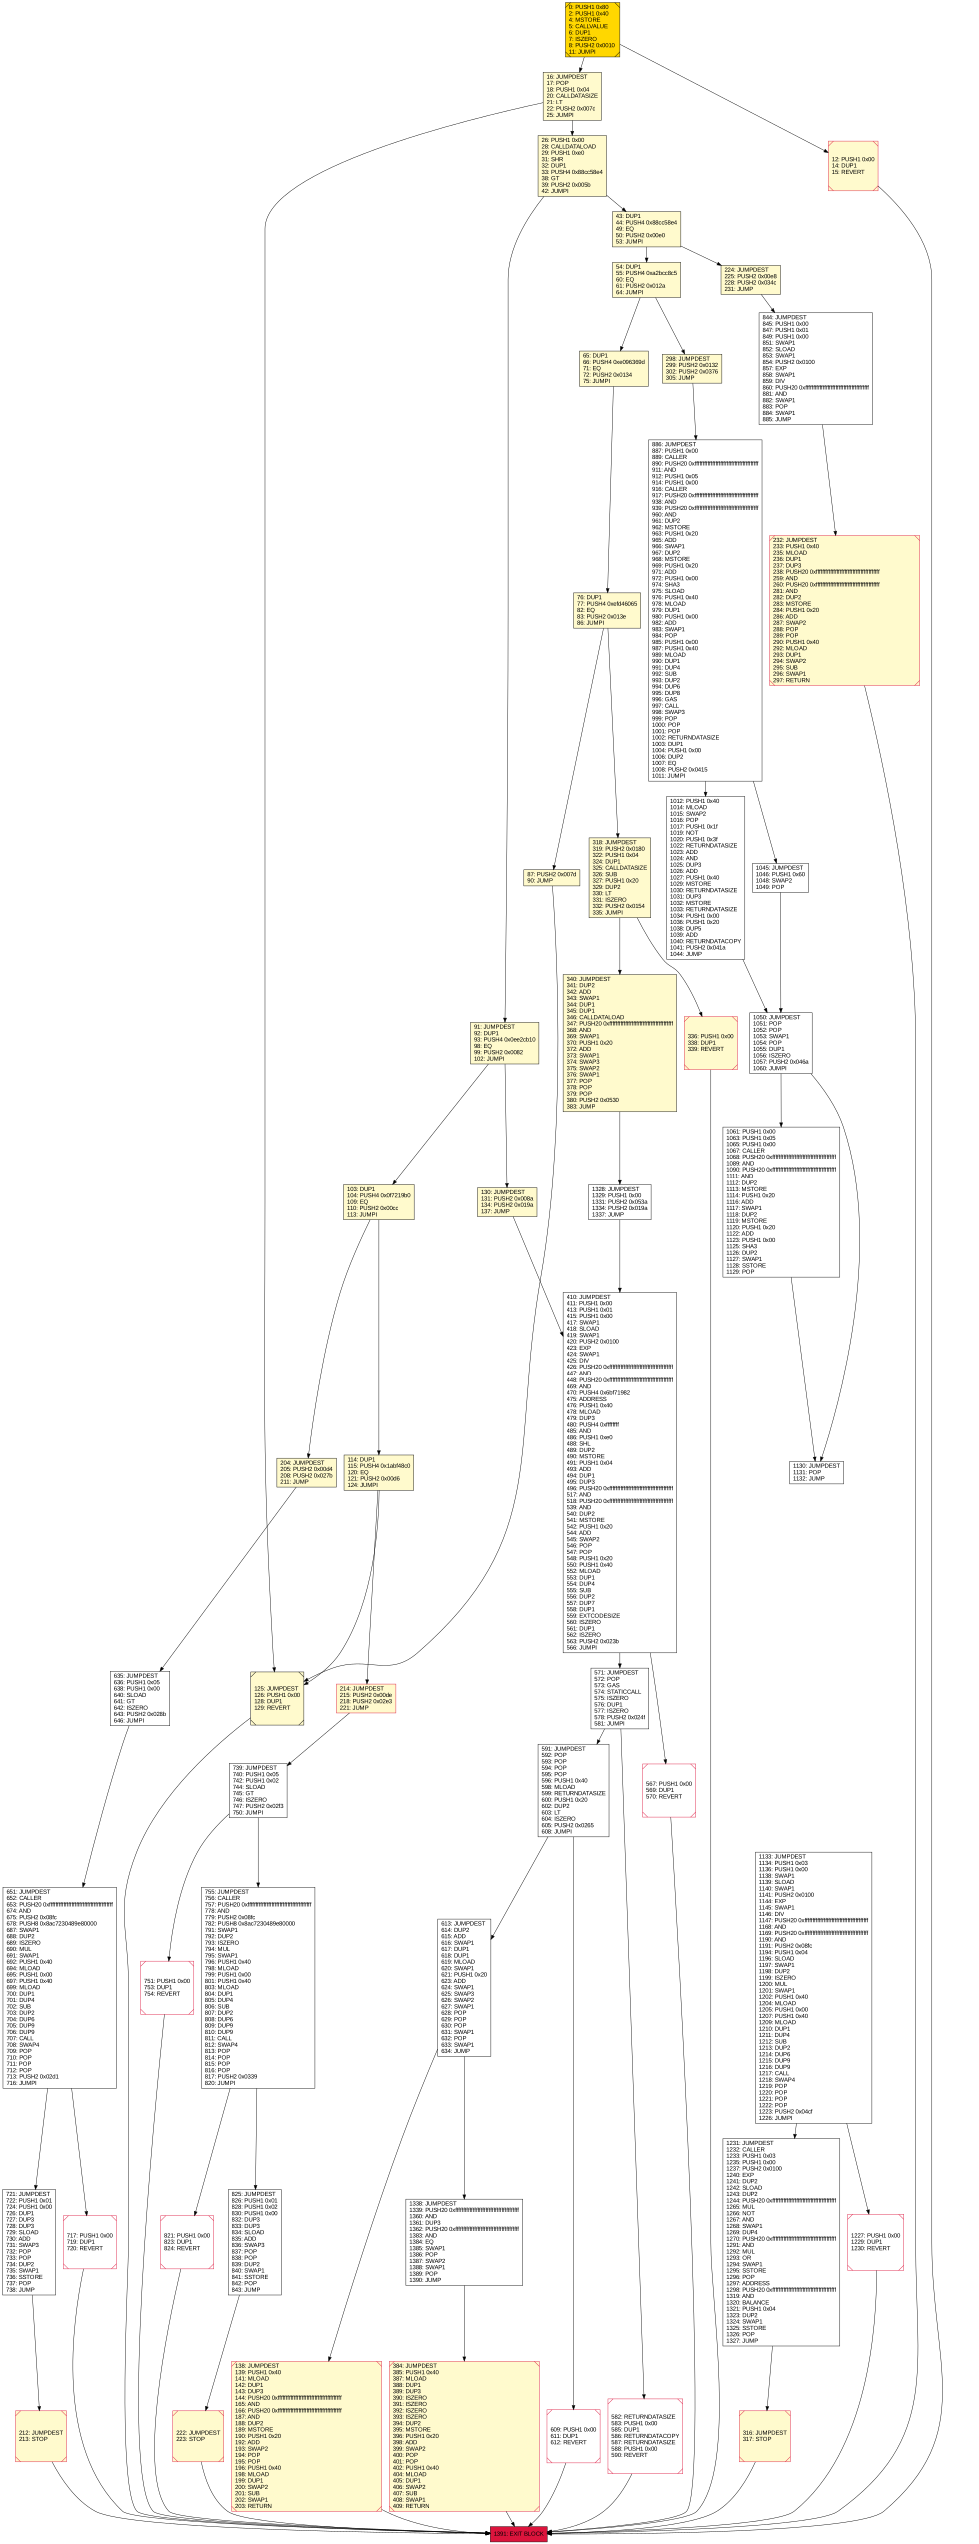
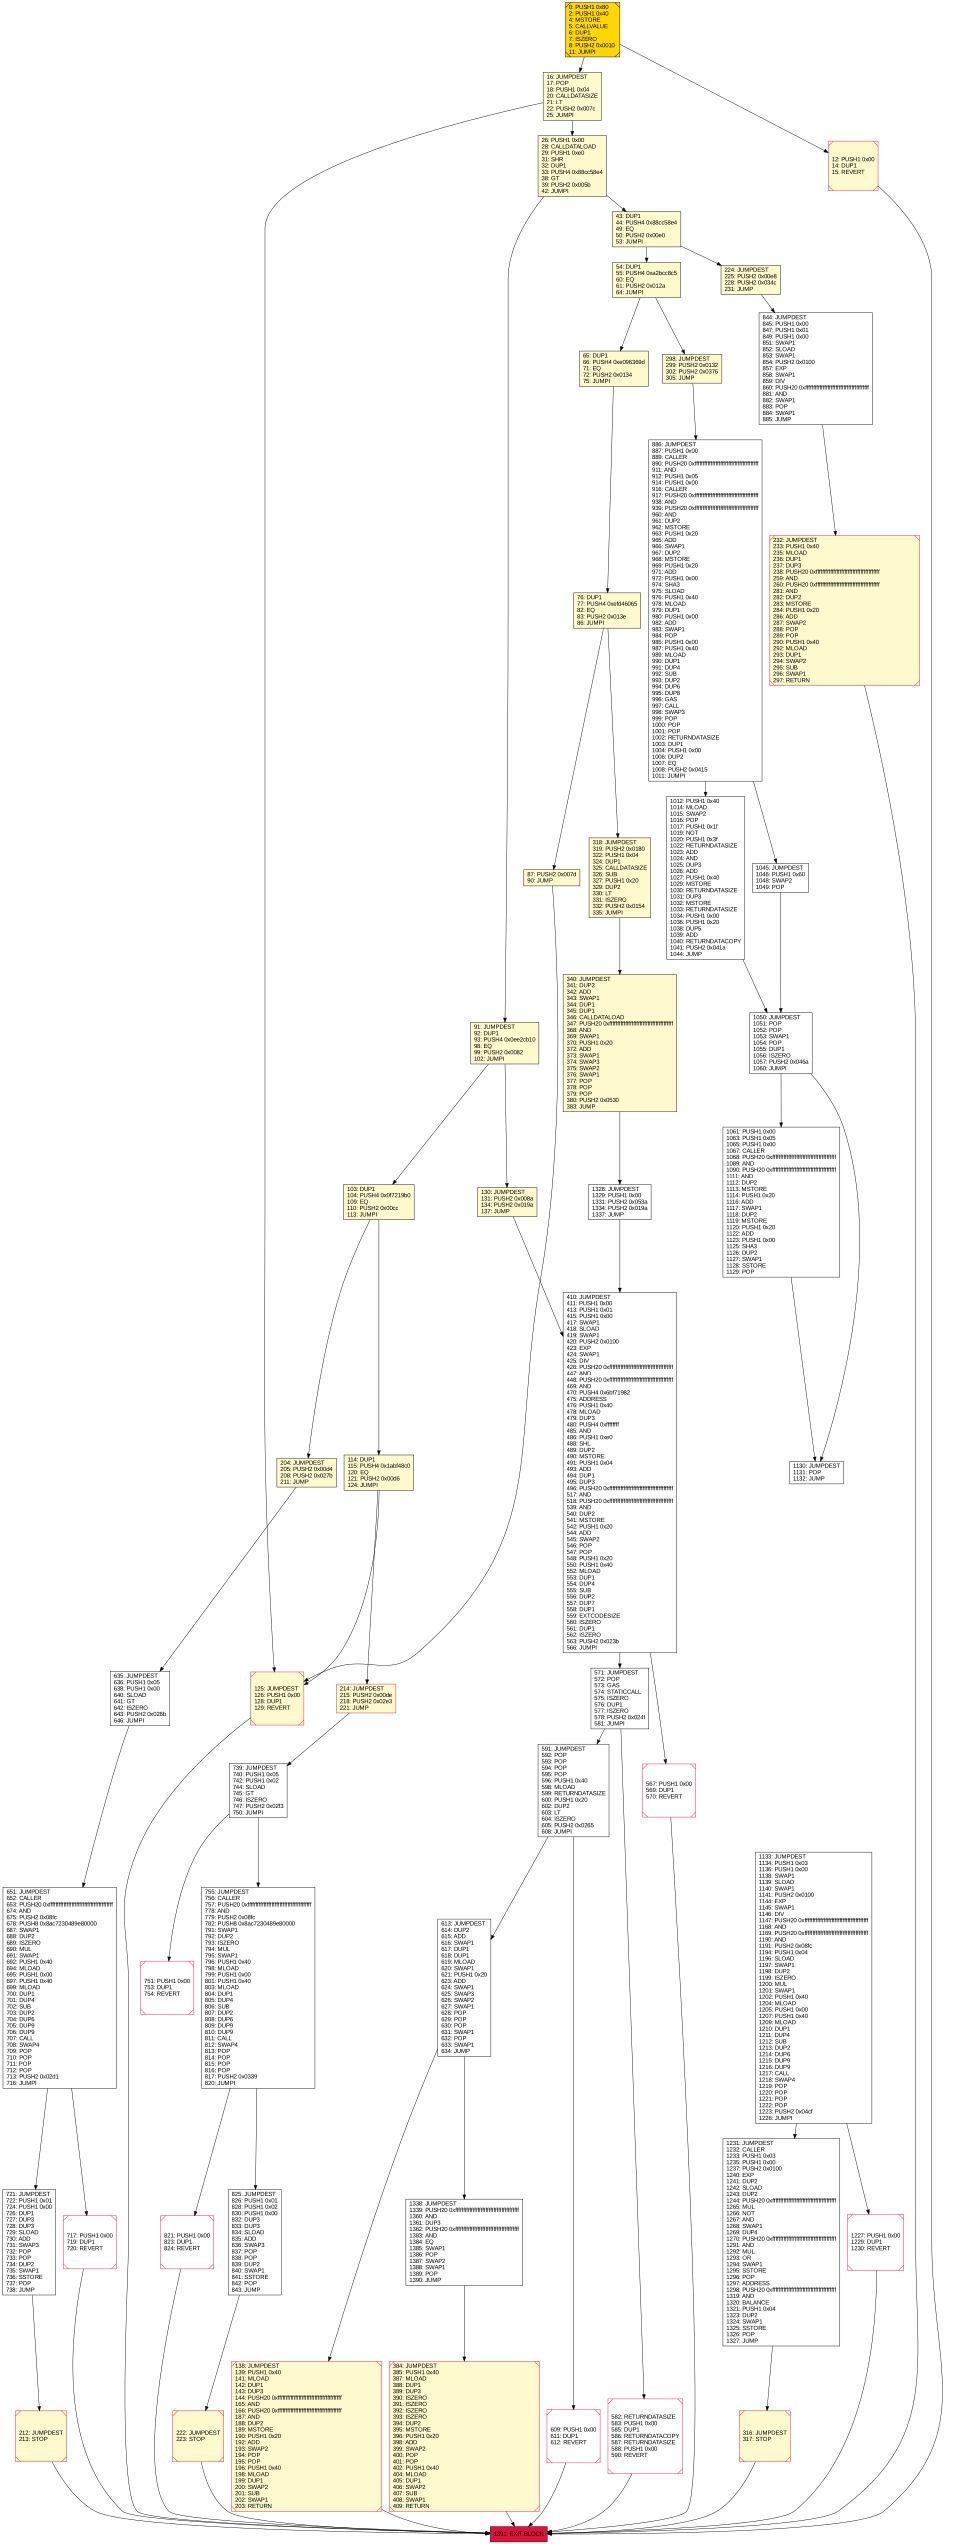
node "336: PUSH1 0x00 338: DUP1 339: REVERT": removed
node "125: JUMPDEST 126: PUSH1 0x00 128: DUP1 129: REVERT": color black -> crimson
edge "751: PUSH1 0x00 753: DUP1 754: REVERT" -> "1391: EXIT BLOCK": removed
